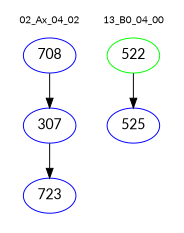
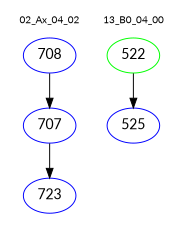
node "307": label "307" -> "707"
